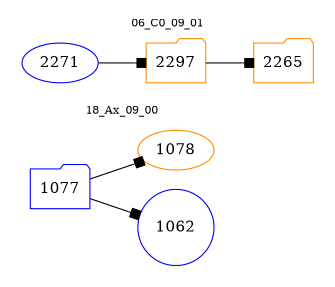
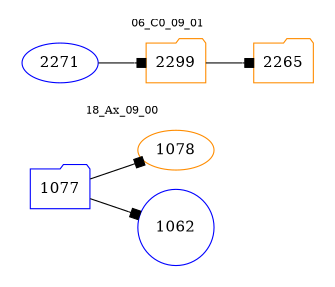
node "2297": label "2297" -> "2299"
